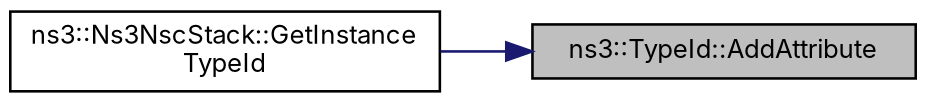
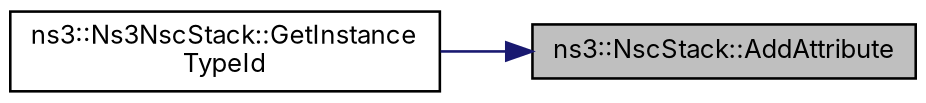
node "ns3::TypeId::AddAttribute": label "ns3::TypeId::AddAttribute" -> "ns3::NscStack::AddAttribute"
